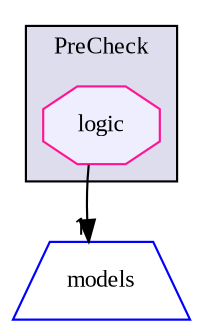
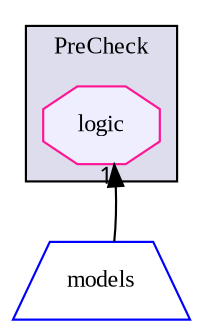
edge "logic" -> "models": reversed
